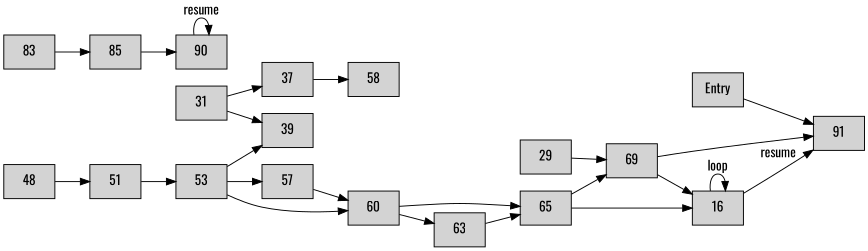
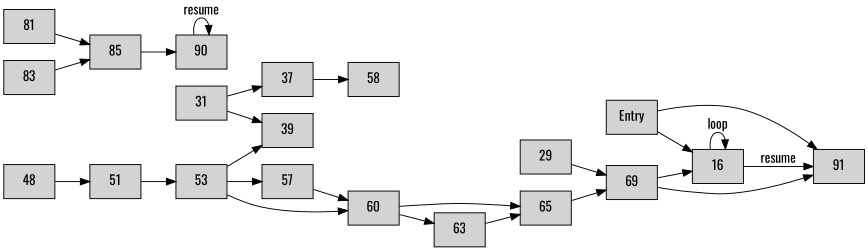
node "81": added
edge "65" -> "16": now "Entry" -> "16"
